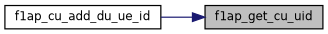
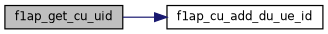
edge "f1ap_cu_add_du_ue_id" -> "f1ap_get_cu_uid": reversed
